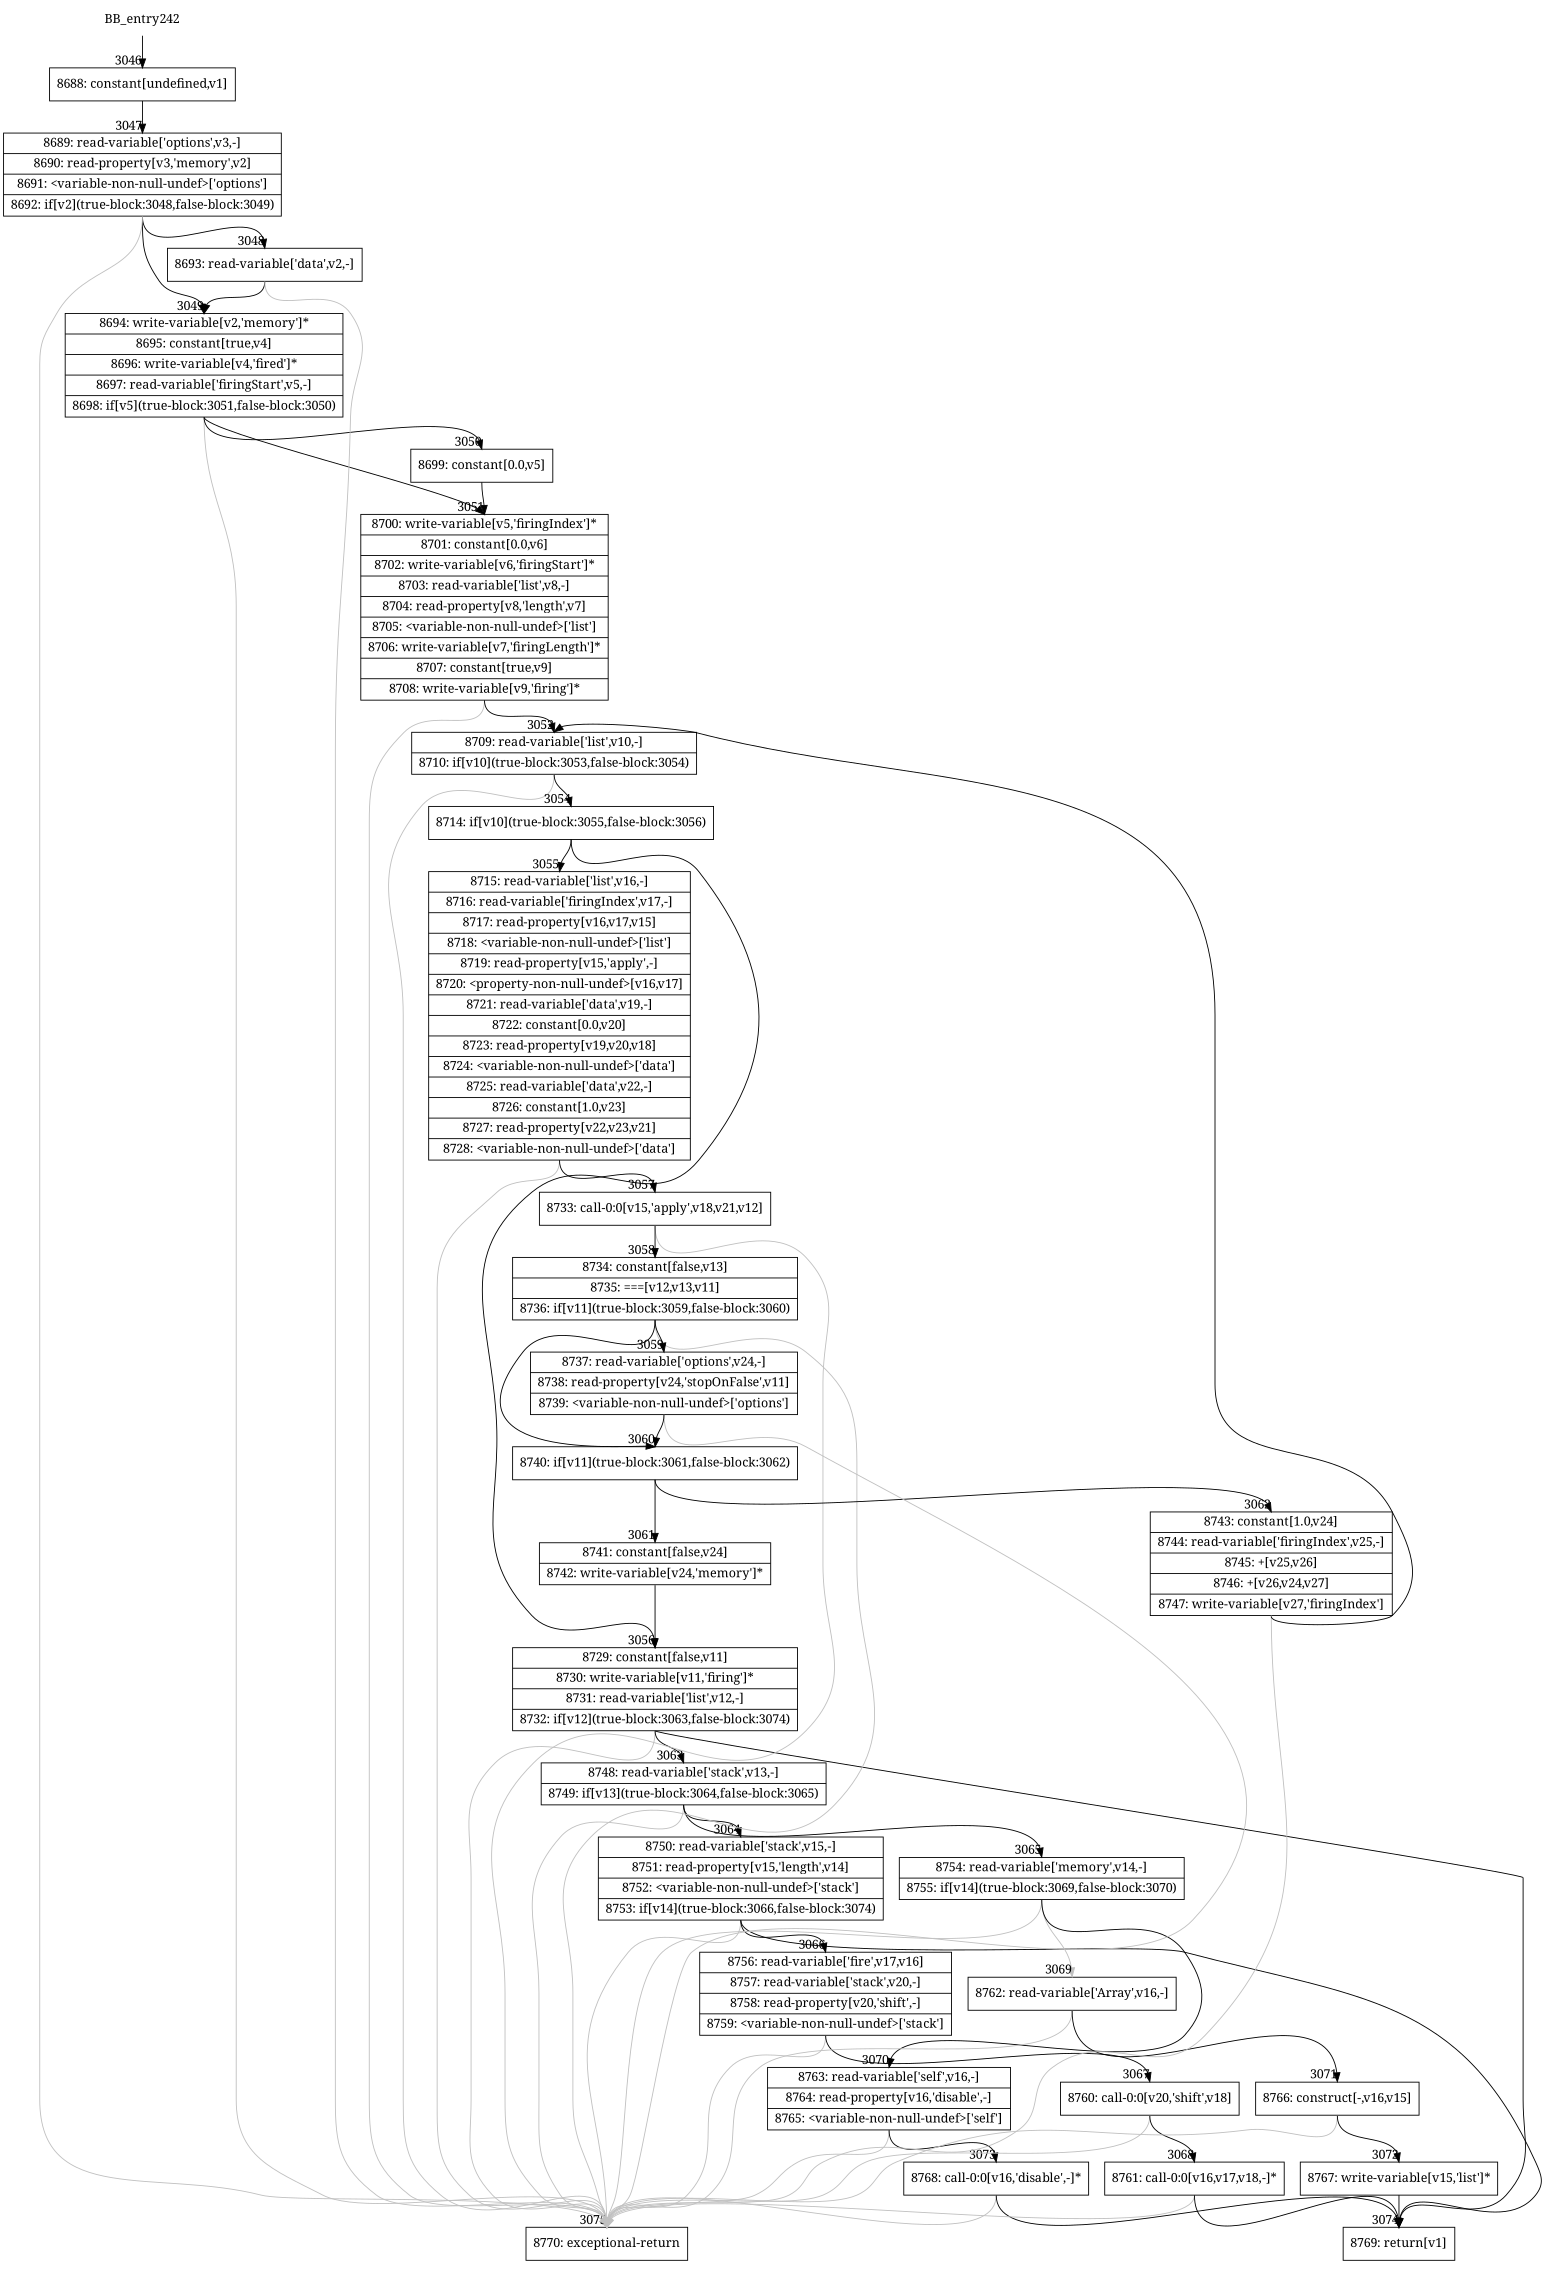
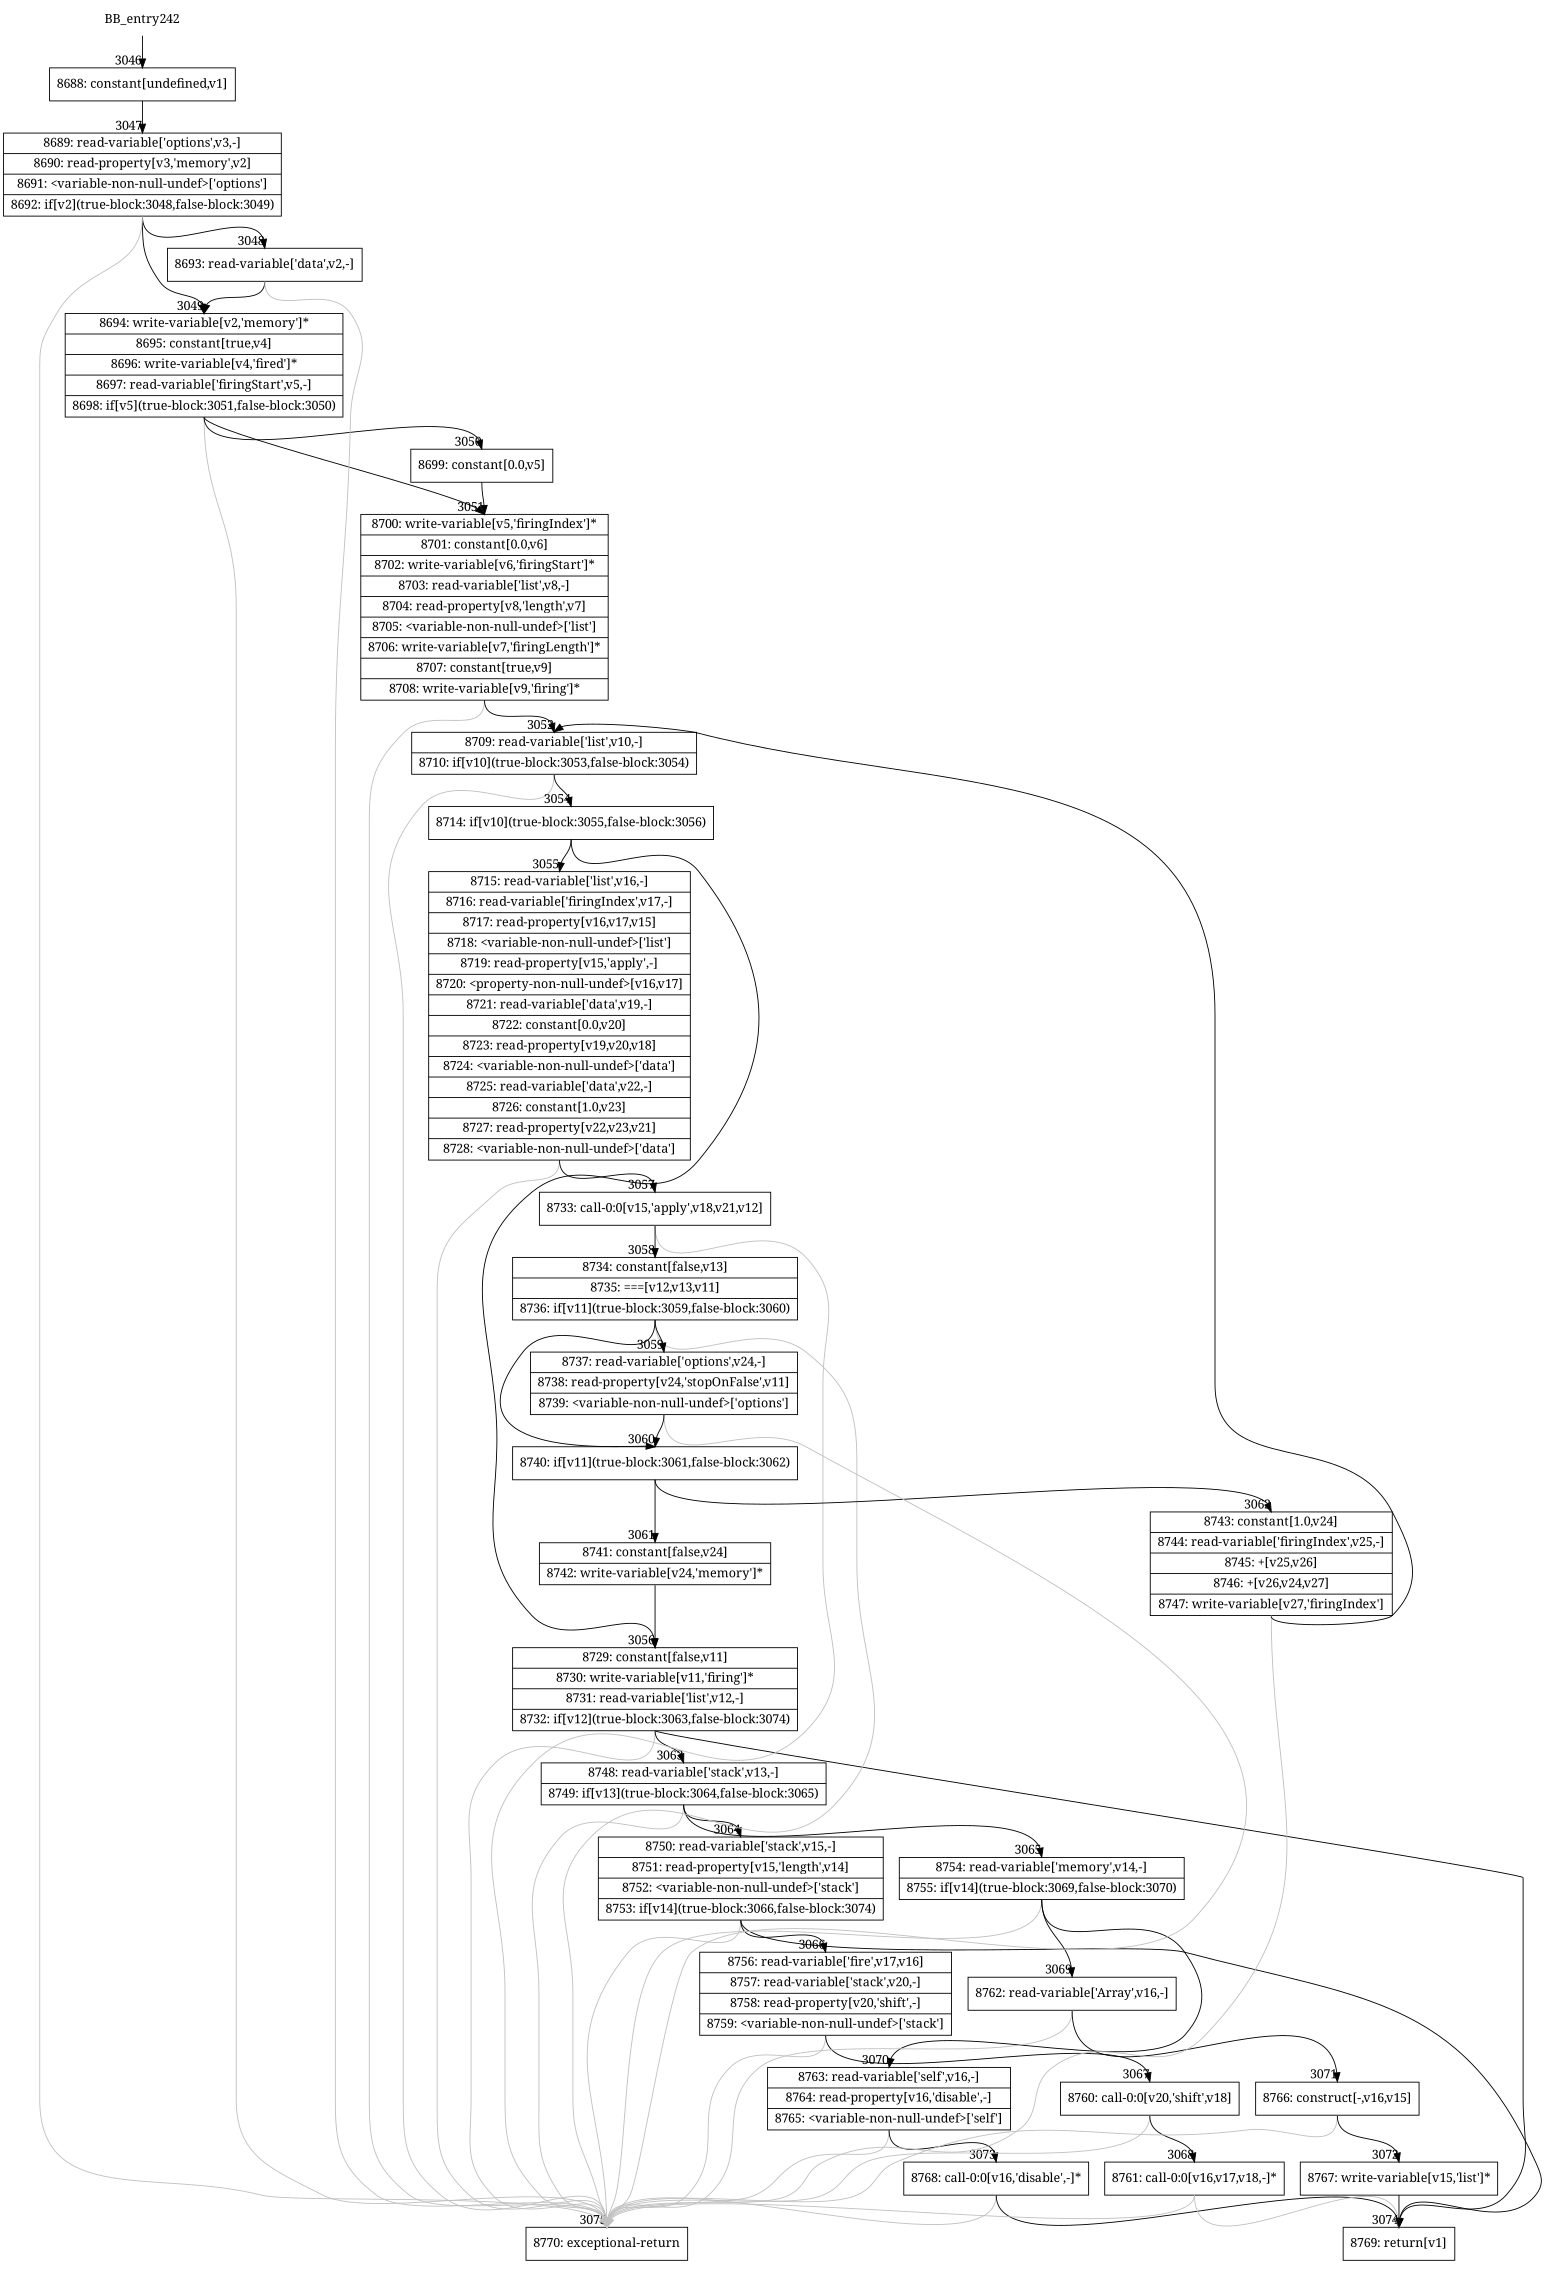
edge "8754: read-variable['memory',v14,-]" -> "8762: read-variable['Array',v16,-]": color gray -> black
edge "8761: call-0:0[v16,v17,v18,-]*" -> "8769: return[v1]": color black -> gray
